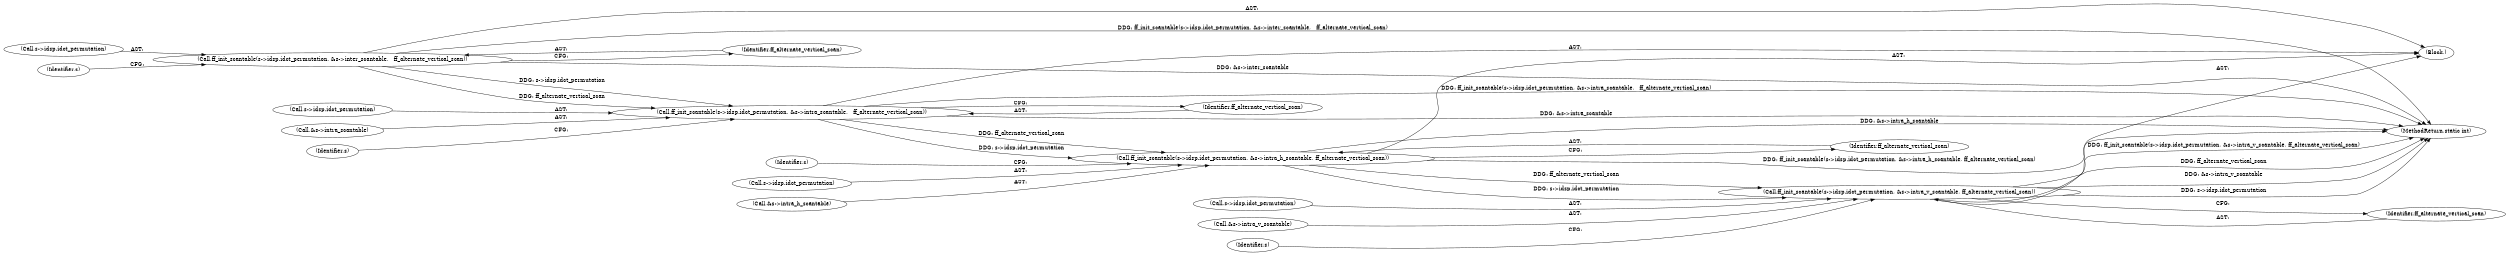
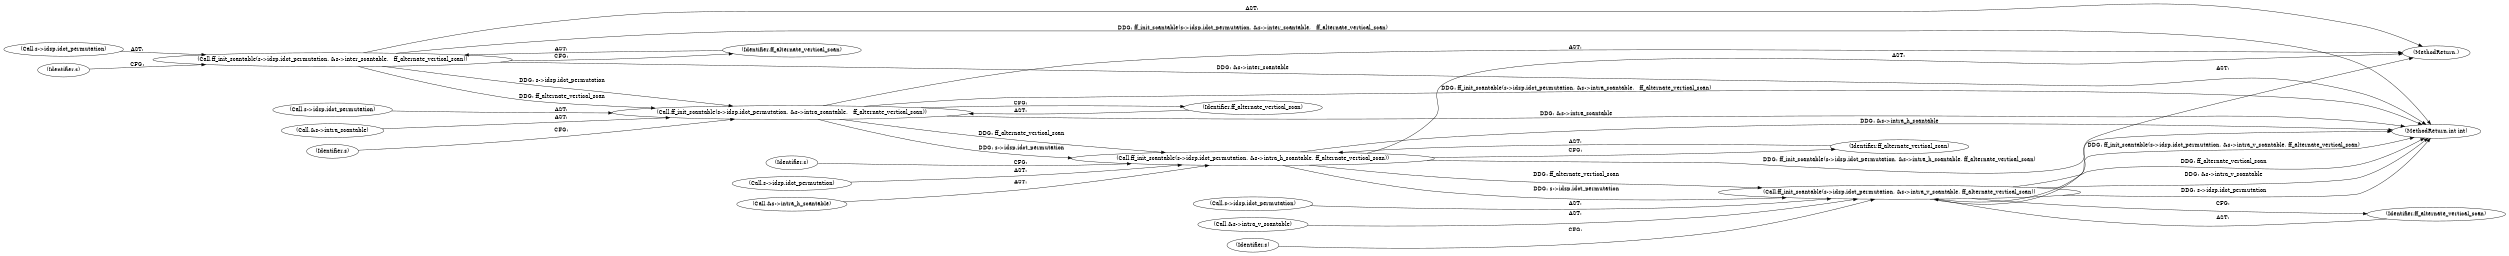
node "(Block,)": label "(Block,)" -> "(MethodReturn,)"
node "(MethodReturn,static int)": label "(MethodReturn,static int)" -> "(MethodReturn,int int)"
